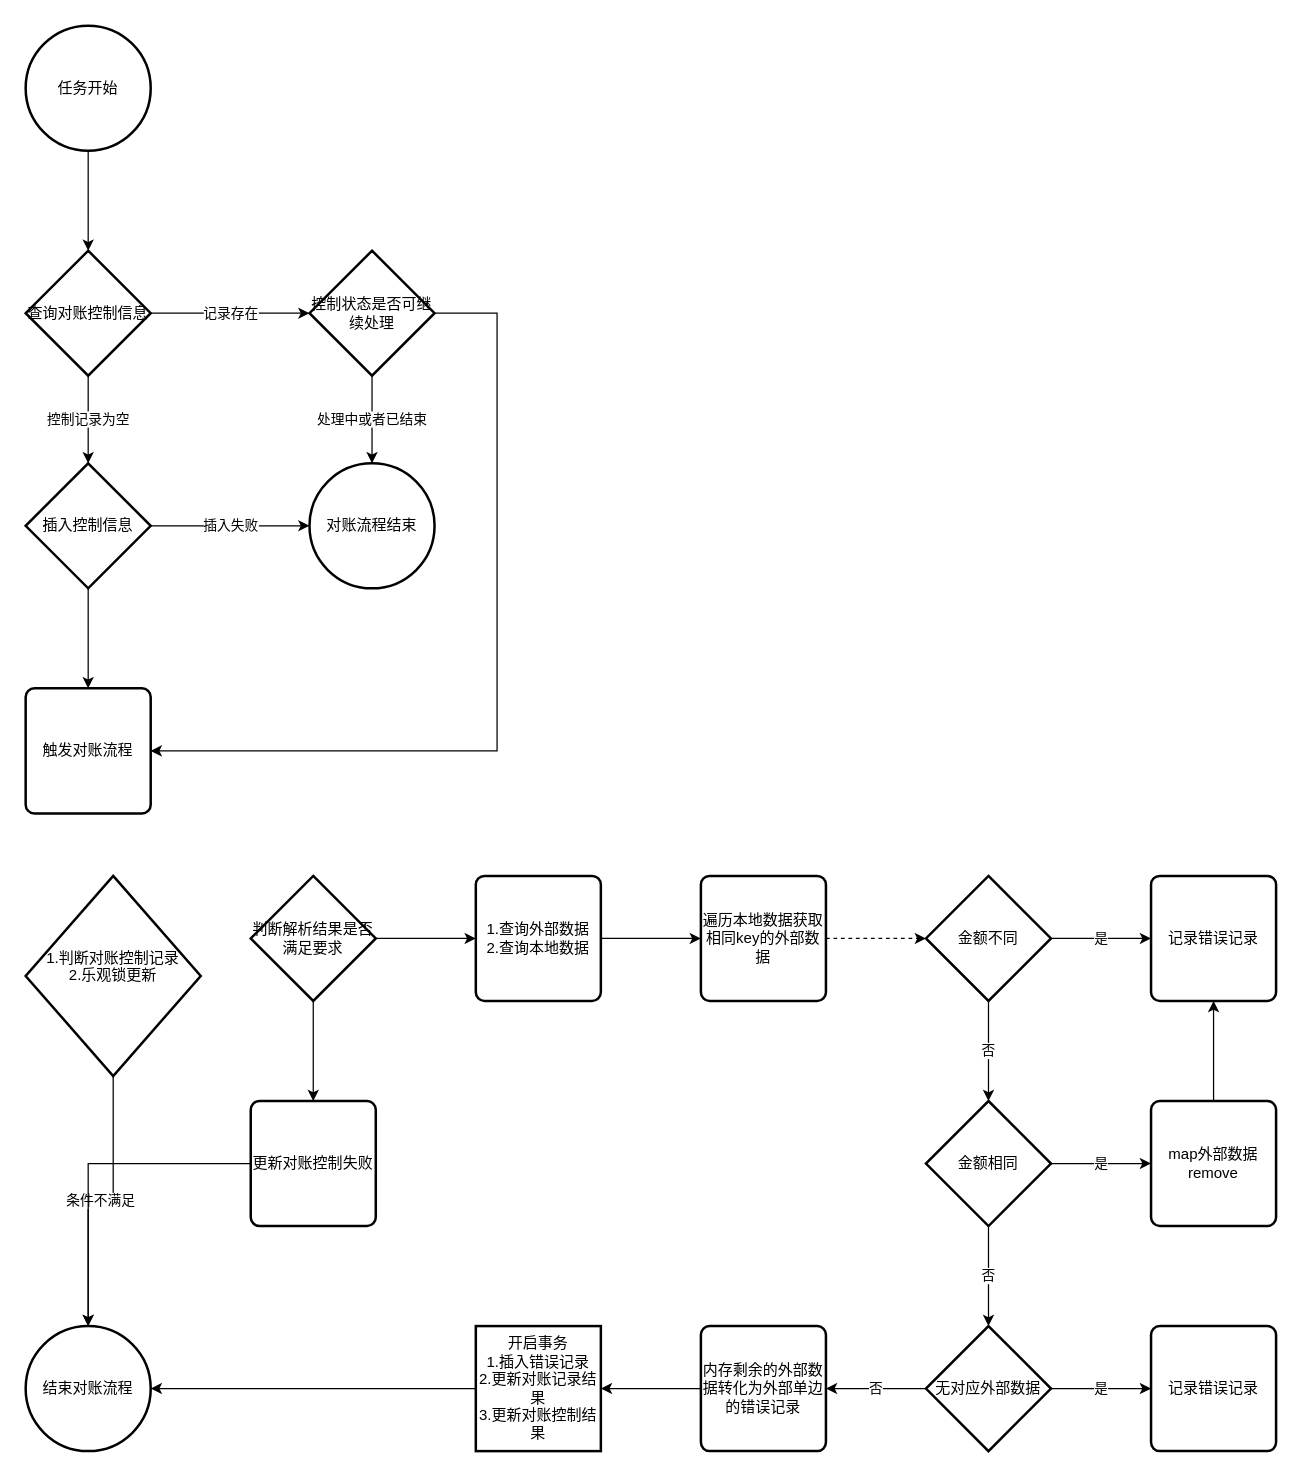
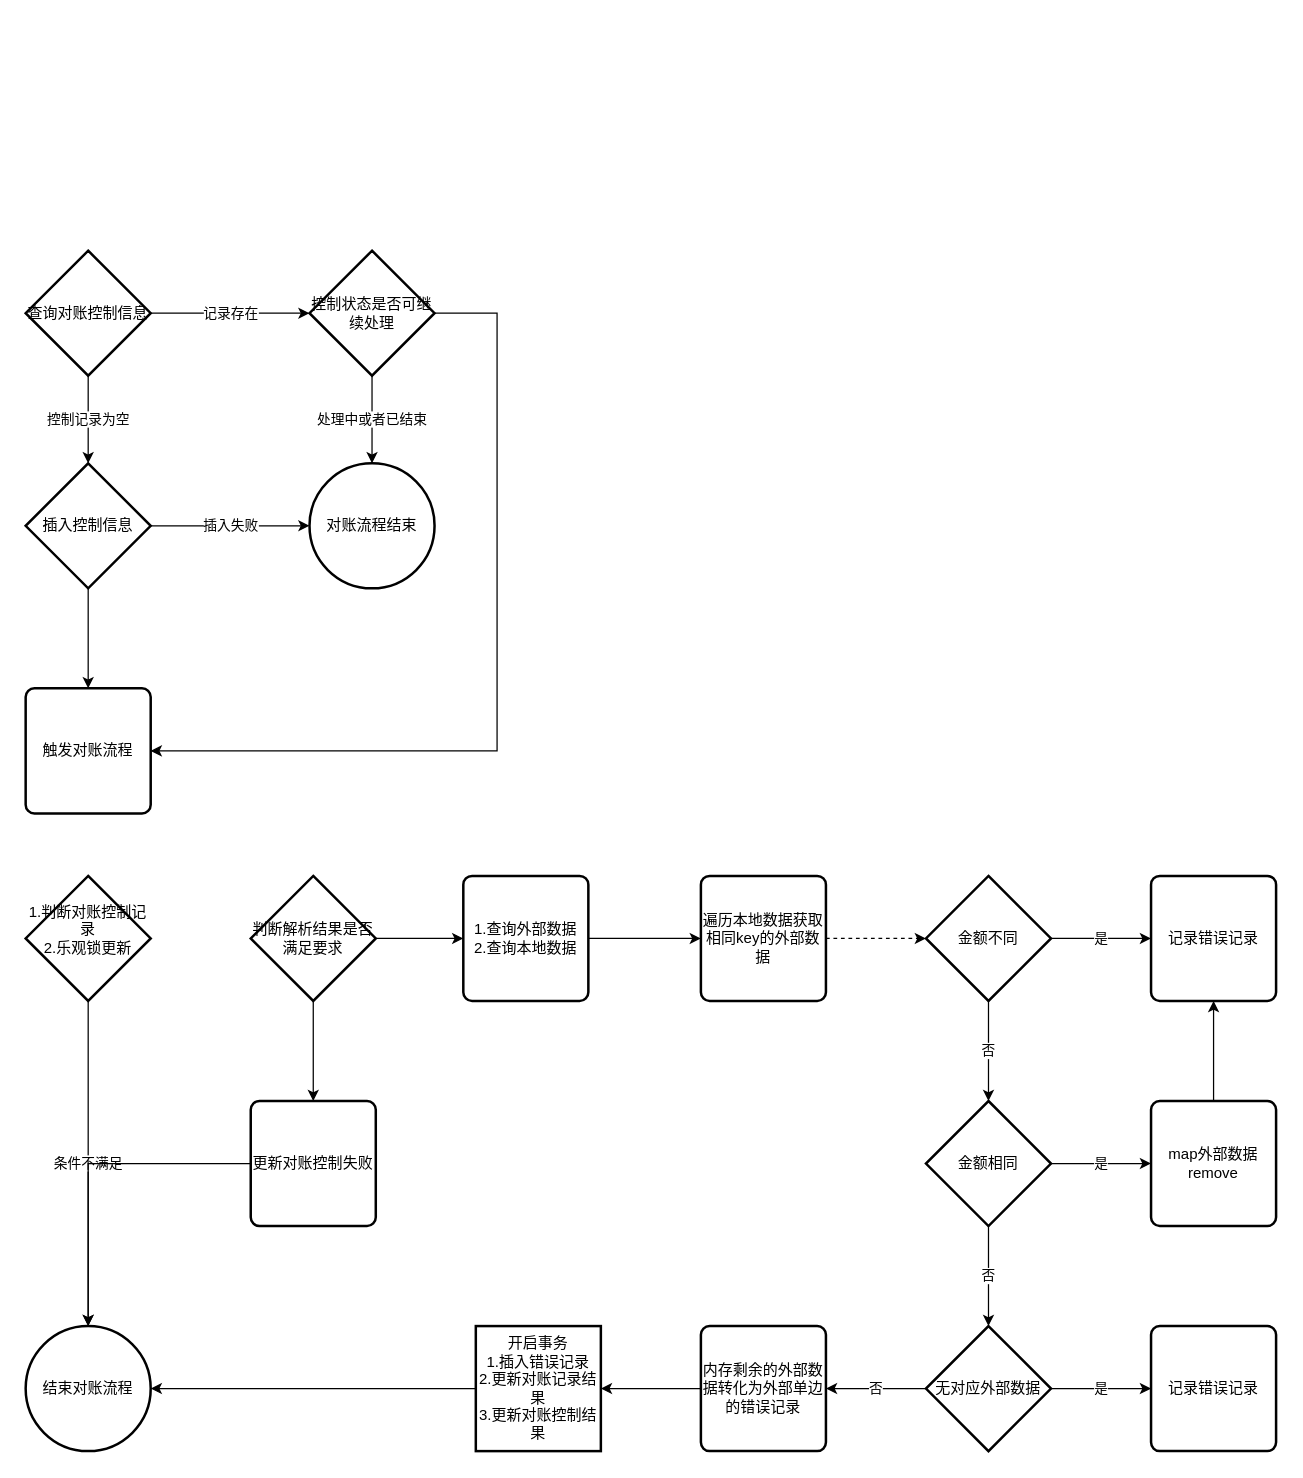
node "任务开始": removed
edge "任务开始" -> "查询对账控制信息": removed
node "1.查询外部数据 2.查询本地数据": moved (538, 938) -> (526, 938)
node "1.判断对账控制记录 2.乐观锁更新": size 175x200 -> 125x125
